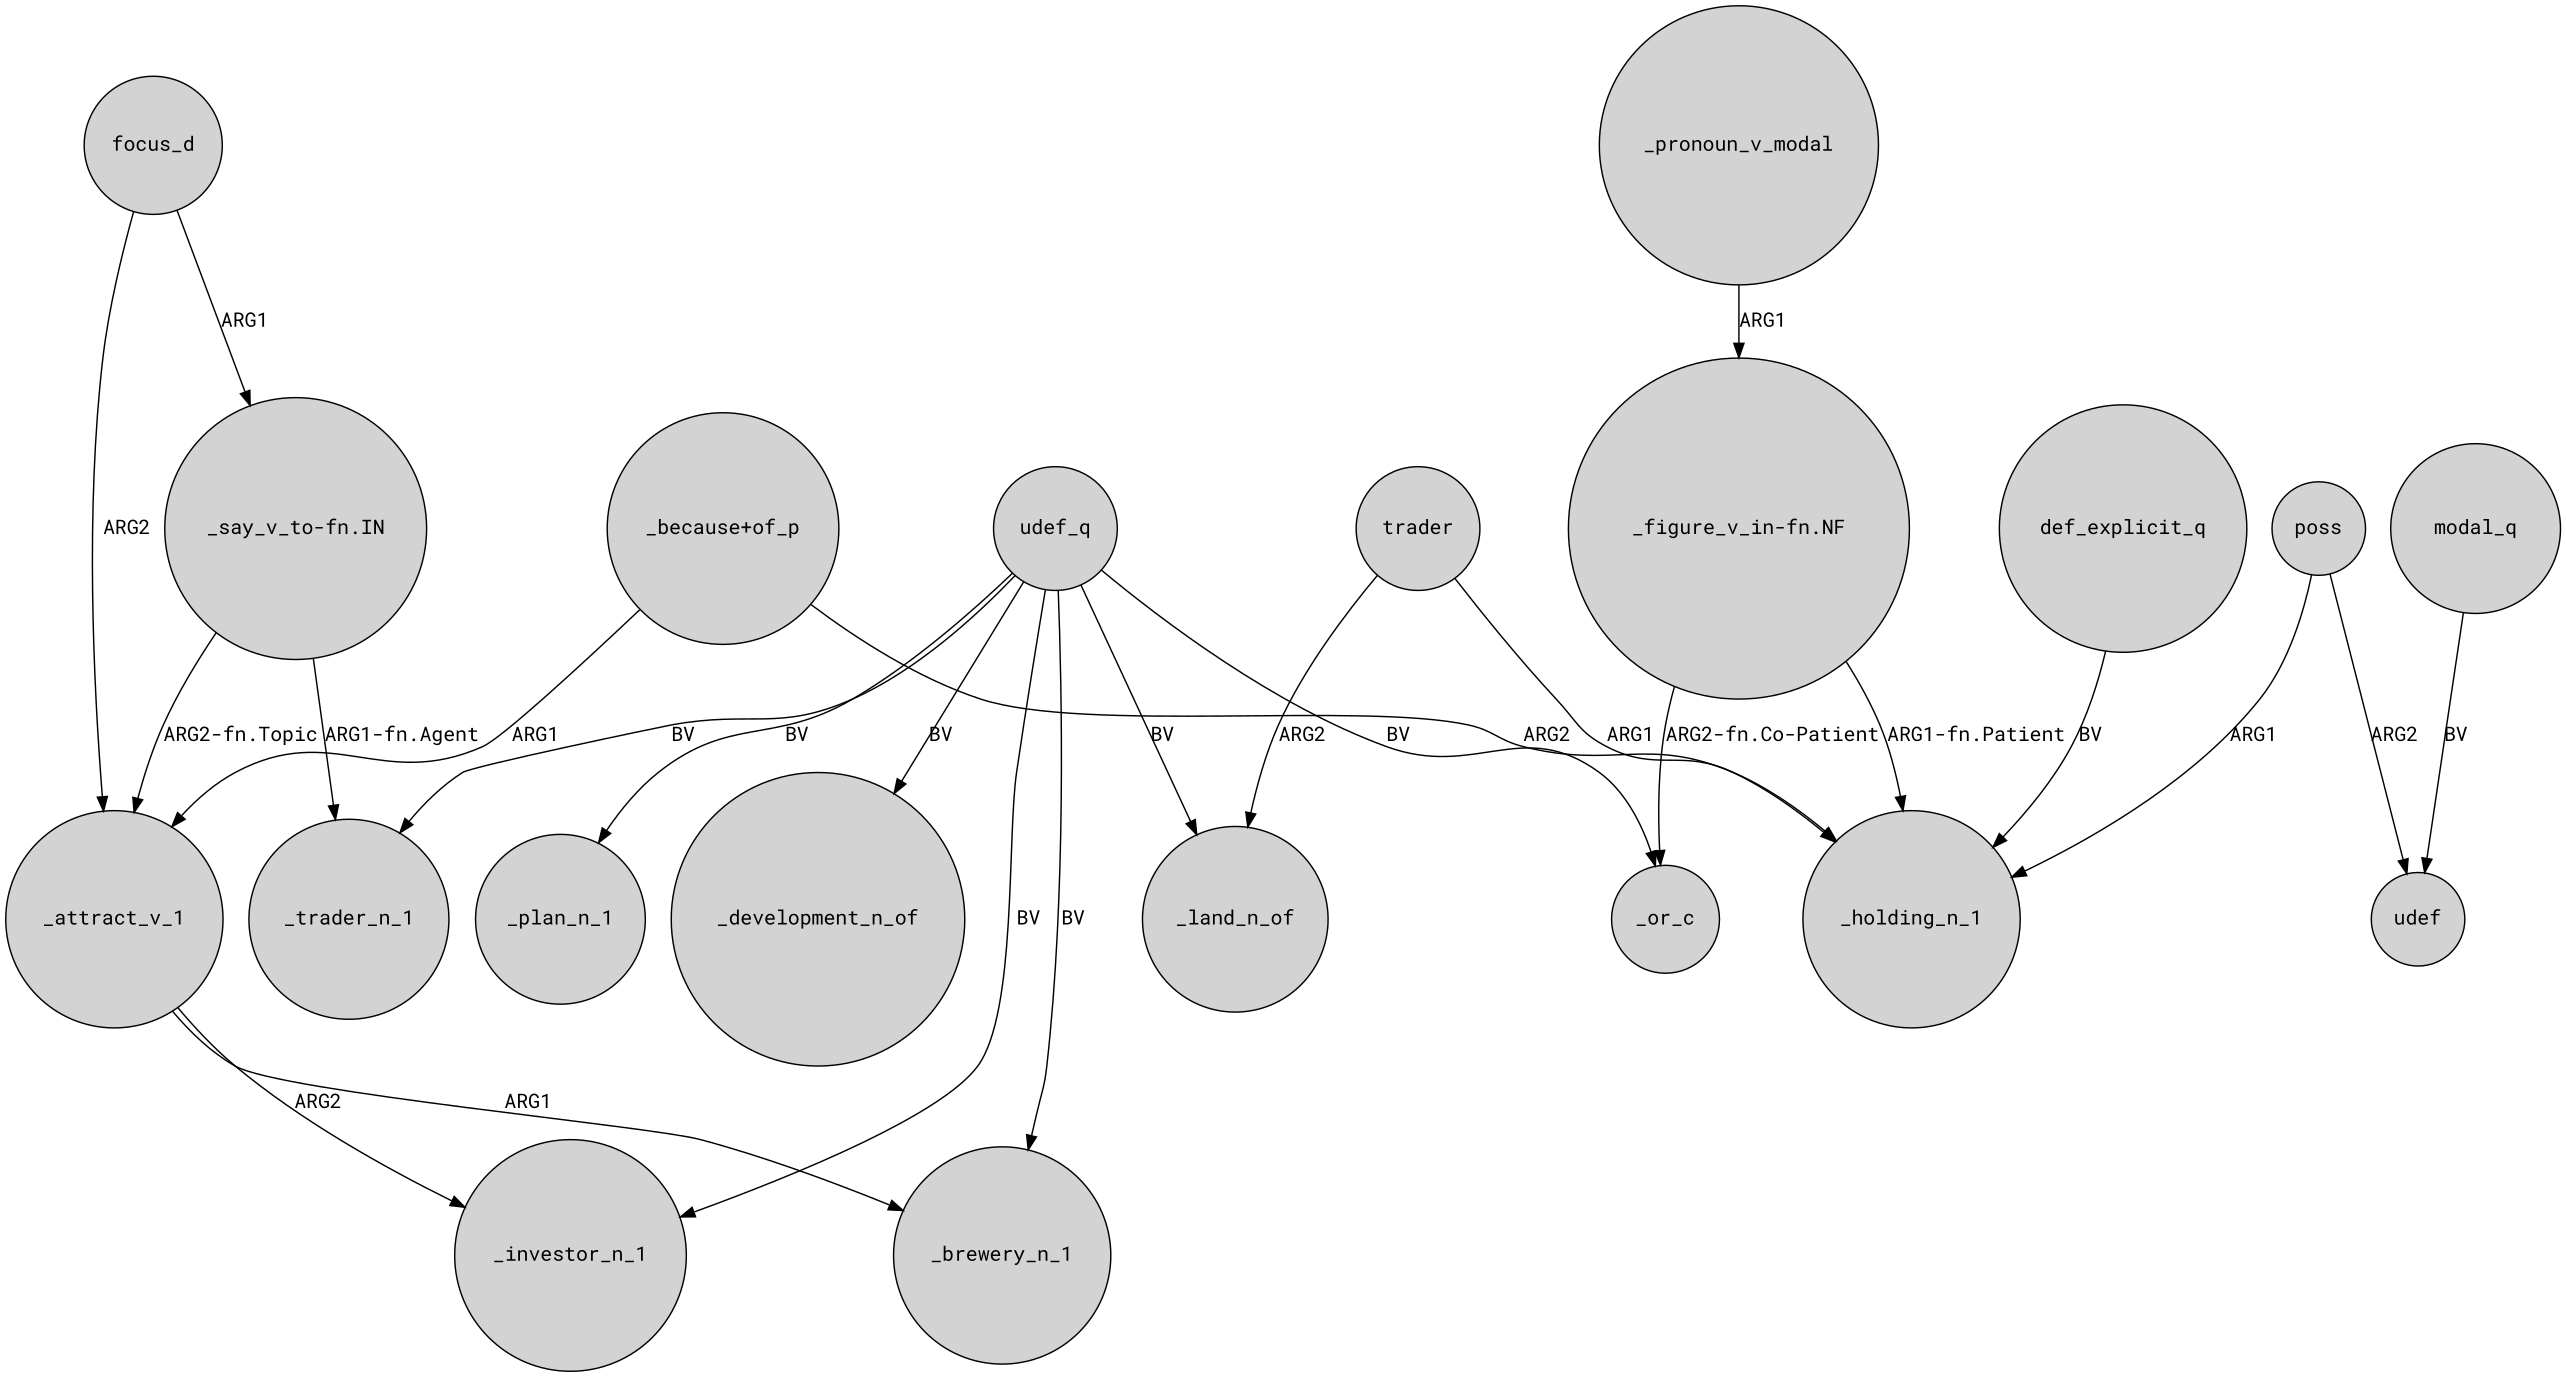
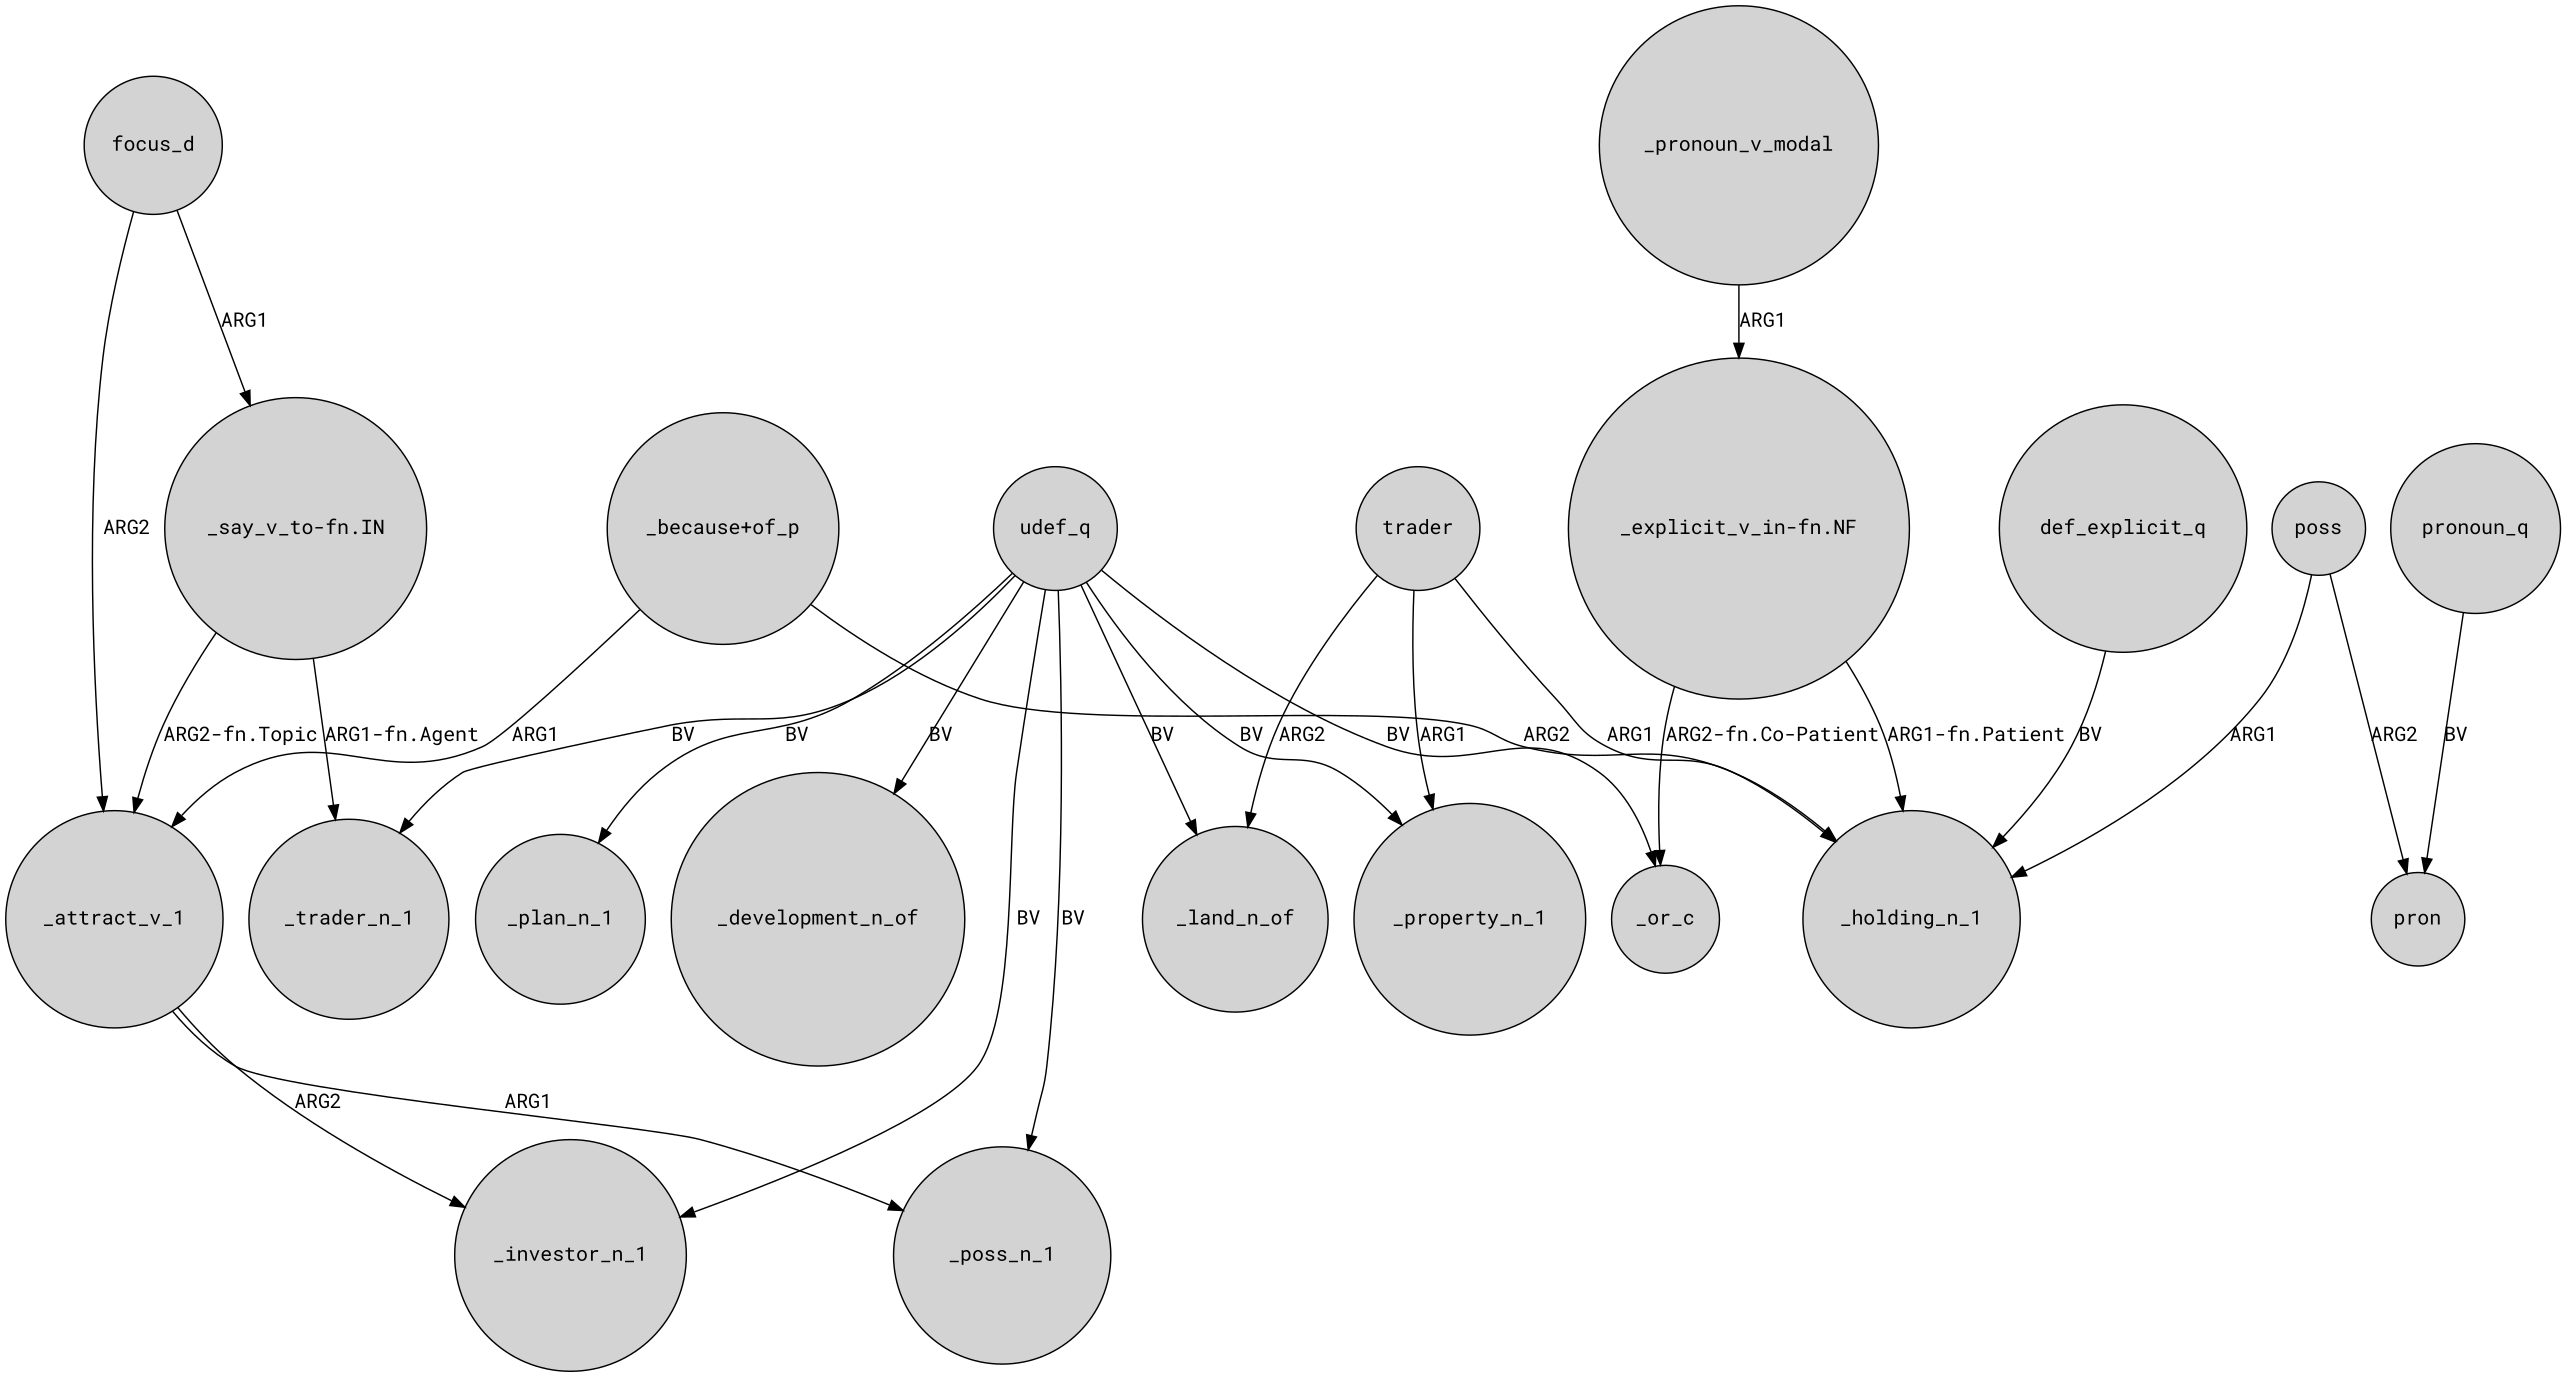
node "_figure_v_in-fn.NF": label "_figure_v_in-fn.NF" -> "_explicit_v_in-fn.NF"
node "modal_q": label "modal_q" -> "pronoun_q"
node "_property_n_1": added
node "udef": label "udef" -> "pron"
node "_brewery_n_1": label "_brewery_n_1" -> "_poss_n_1"
